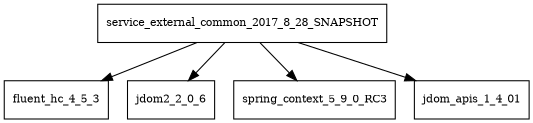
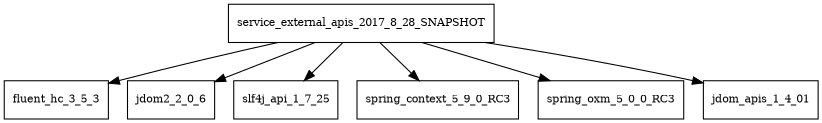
node "service_external_common_2017_8_28_SNAPSHOT": label "service_external_common_2017_8_28_SNAPSHOT" -> "service_external_apis_2017_8_28_SNAPSHOT"
node "fluent_hc_4_5_3": label "fluent_hc_4_5_3" -> "fluent_hc_3_5_3"
node "slf4j_api_1_7_25": added
node "spring_oxm_5_0_0_RC3": added
